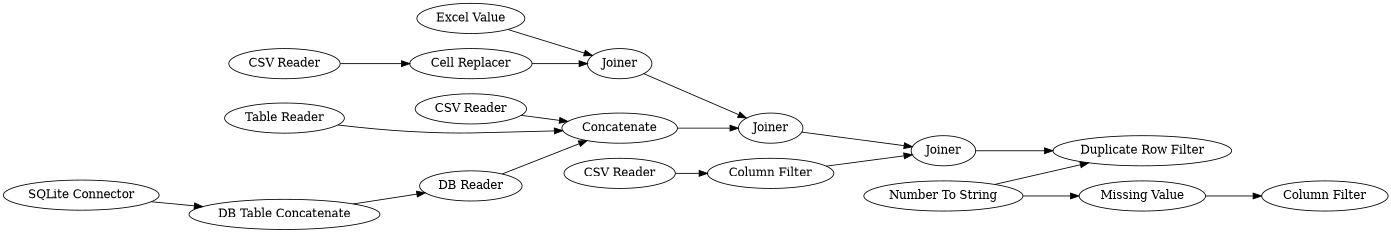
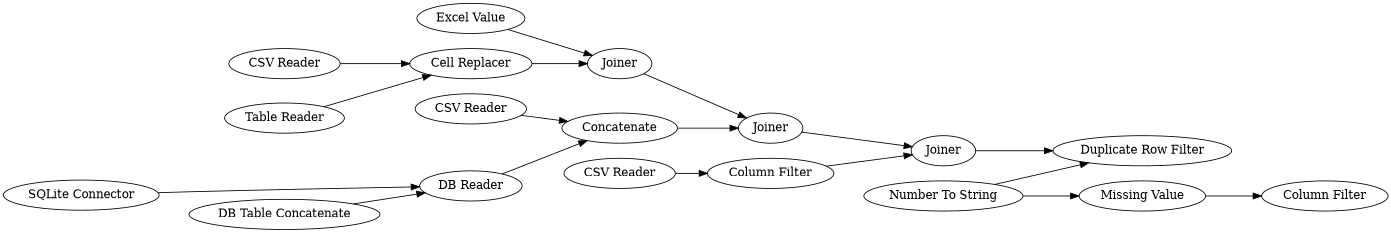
edge "Table Reader" -> "Concatenate": now "Table Reader" -> "Cell Replacer"
edge "SQLite Connector" -> "DB Table Concatenate": now "SQLite Connector" -> "DB Reader"
